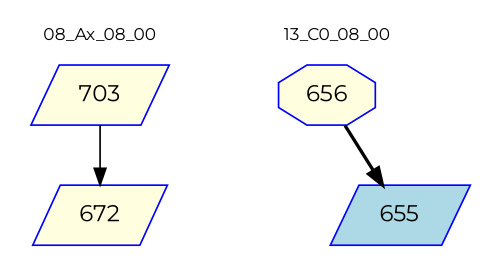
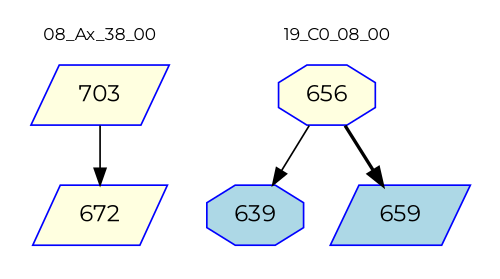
cluster "08_Ax_08_00": label "08_Ax_08_00" -> "08_Ax_38_00"
cluster "13_C0_08_00": label "13_C0_08_00" -> "19_C0_08_00"
node "639": added
node "655": label "655" -> "659"
